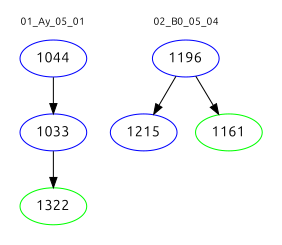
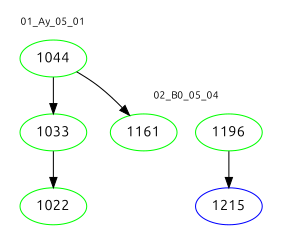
node "1044": color blue -> green
node "1196": color blue -> green
edge "1196" -> "1161": now "1044" -> "1161"
node "1033": color blue -> green
node "1322": label "1322" -> "1022"
